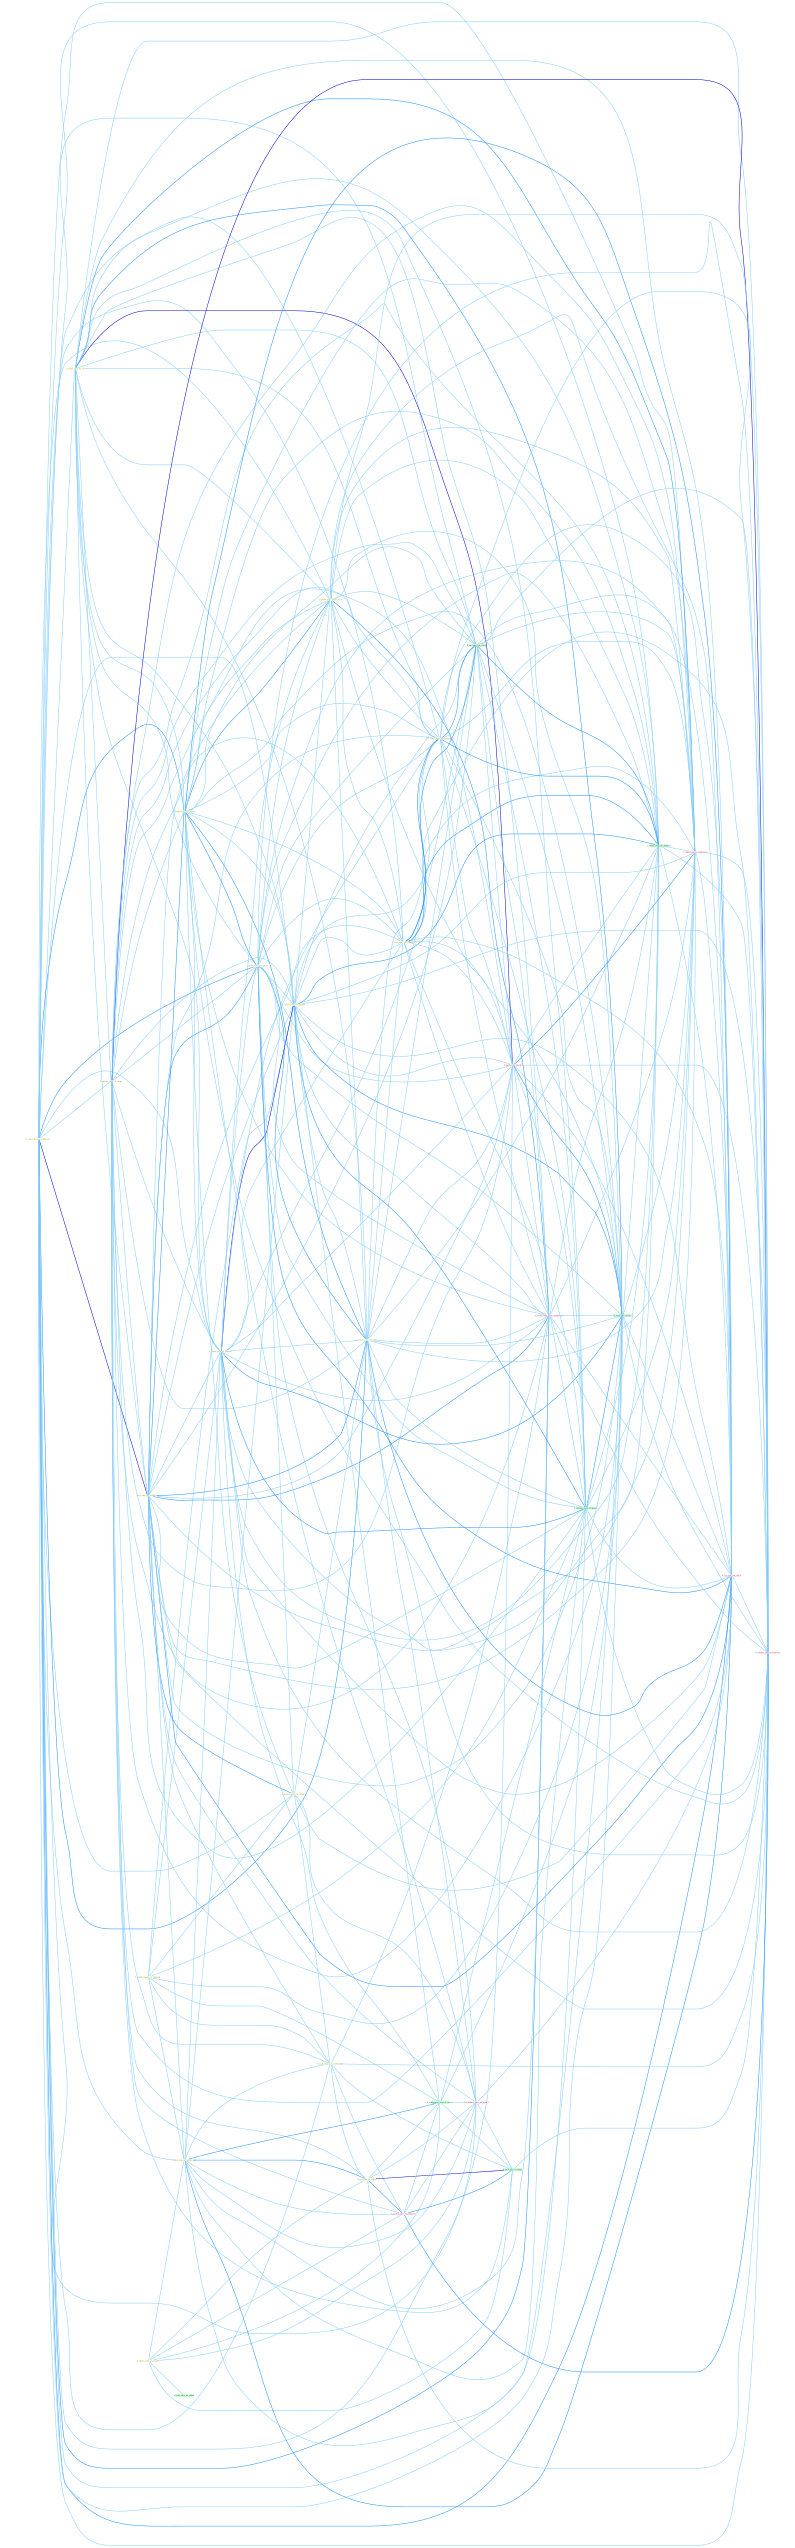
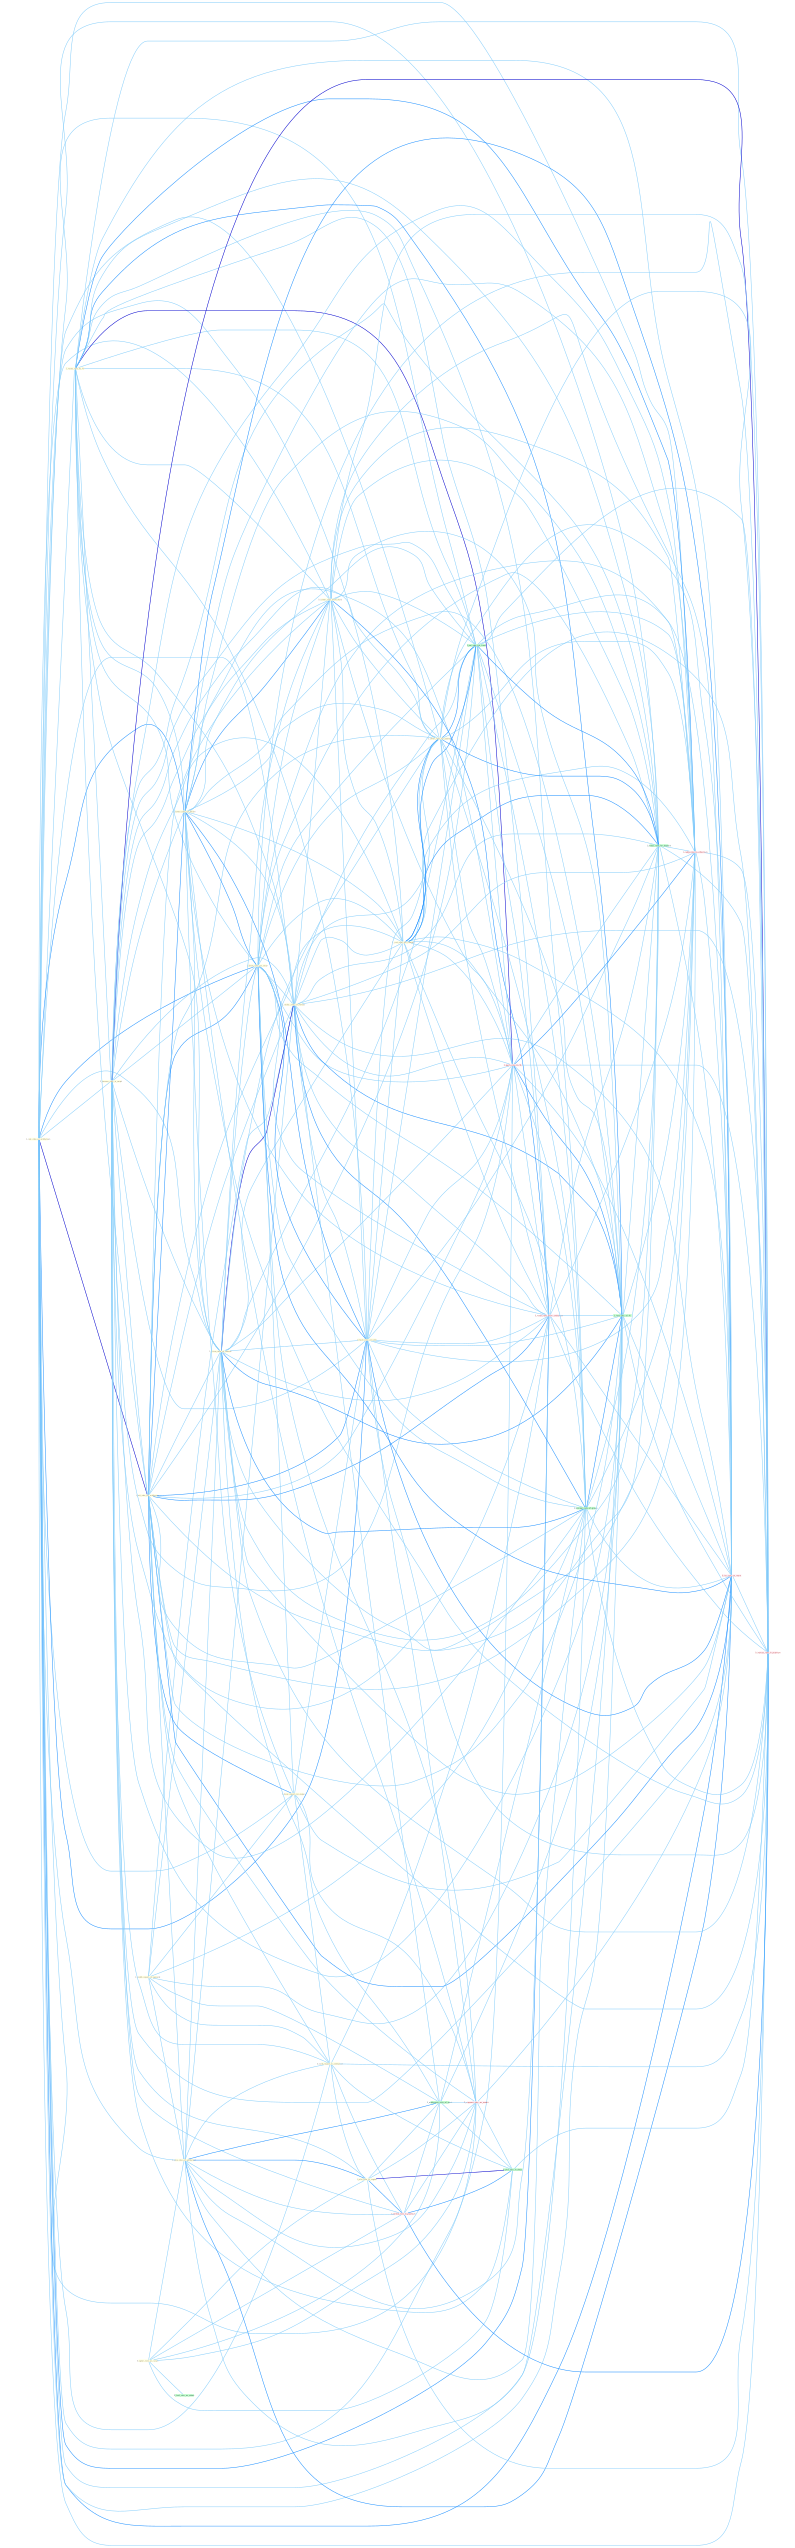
node "1_pai_rate_for_fund": fontcolor #b22222 -> #2f4f4f
edge "1_reduc_rate_for_deposit" -- "1_reduc_rate_of_increas": color #1e90ff -> #87cefa
edge "0_receiv_rate_from_entitynam" -- "1_compar_rate_of_group": removed
